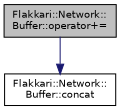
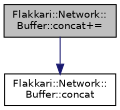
node "Flakkari::Network:: Buffer::operator+=": label "Flakkari::Network:: Buffer::operator+=" -> "Flakkari::Network:: Buffer::concat+="
